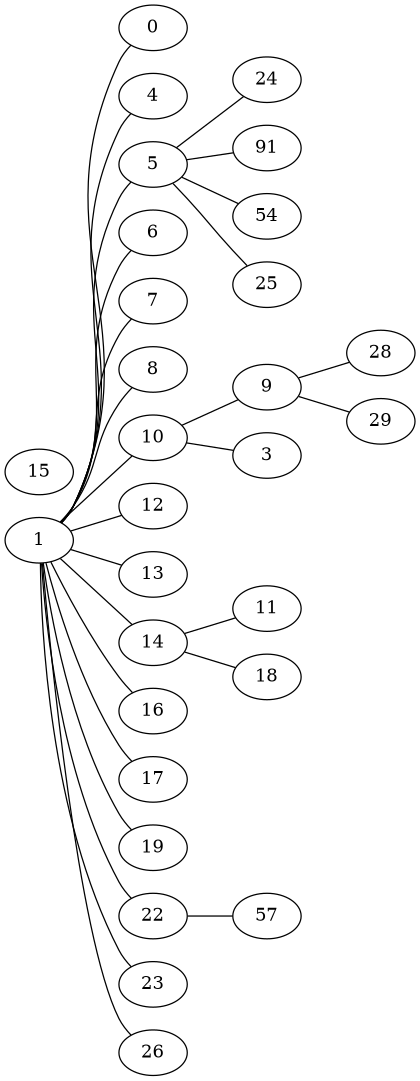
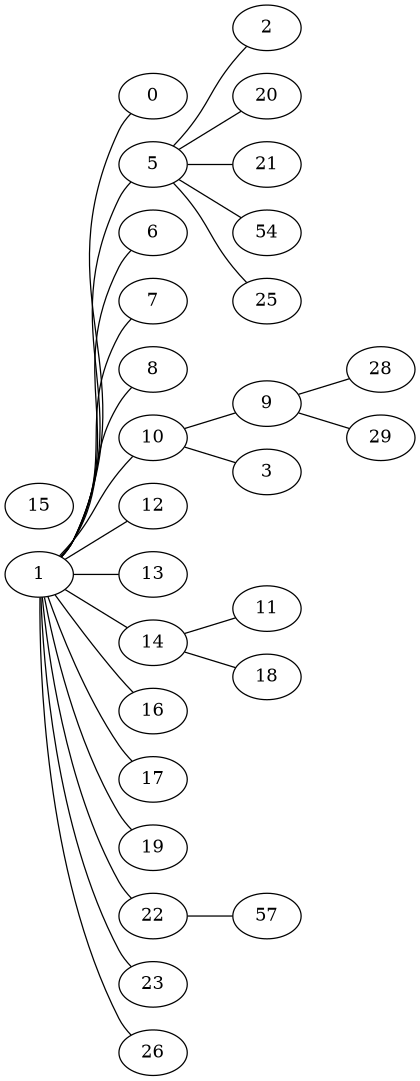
node "2": added
node "24": label "24" -> "20"
node "4": removed
node "91": label "91" -> "21"
